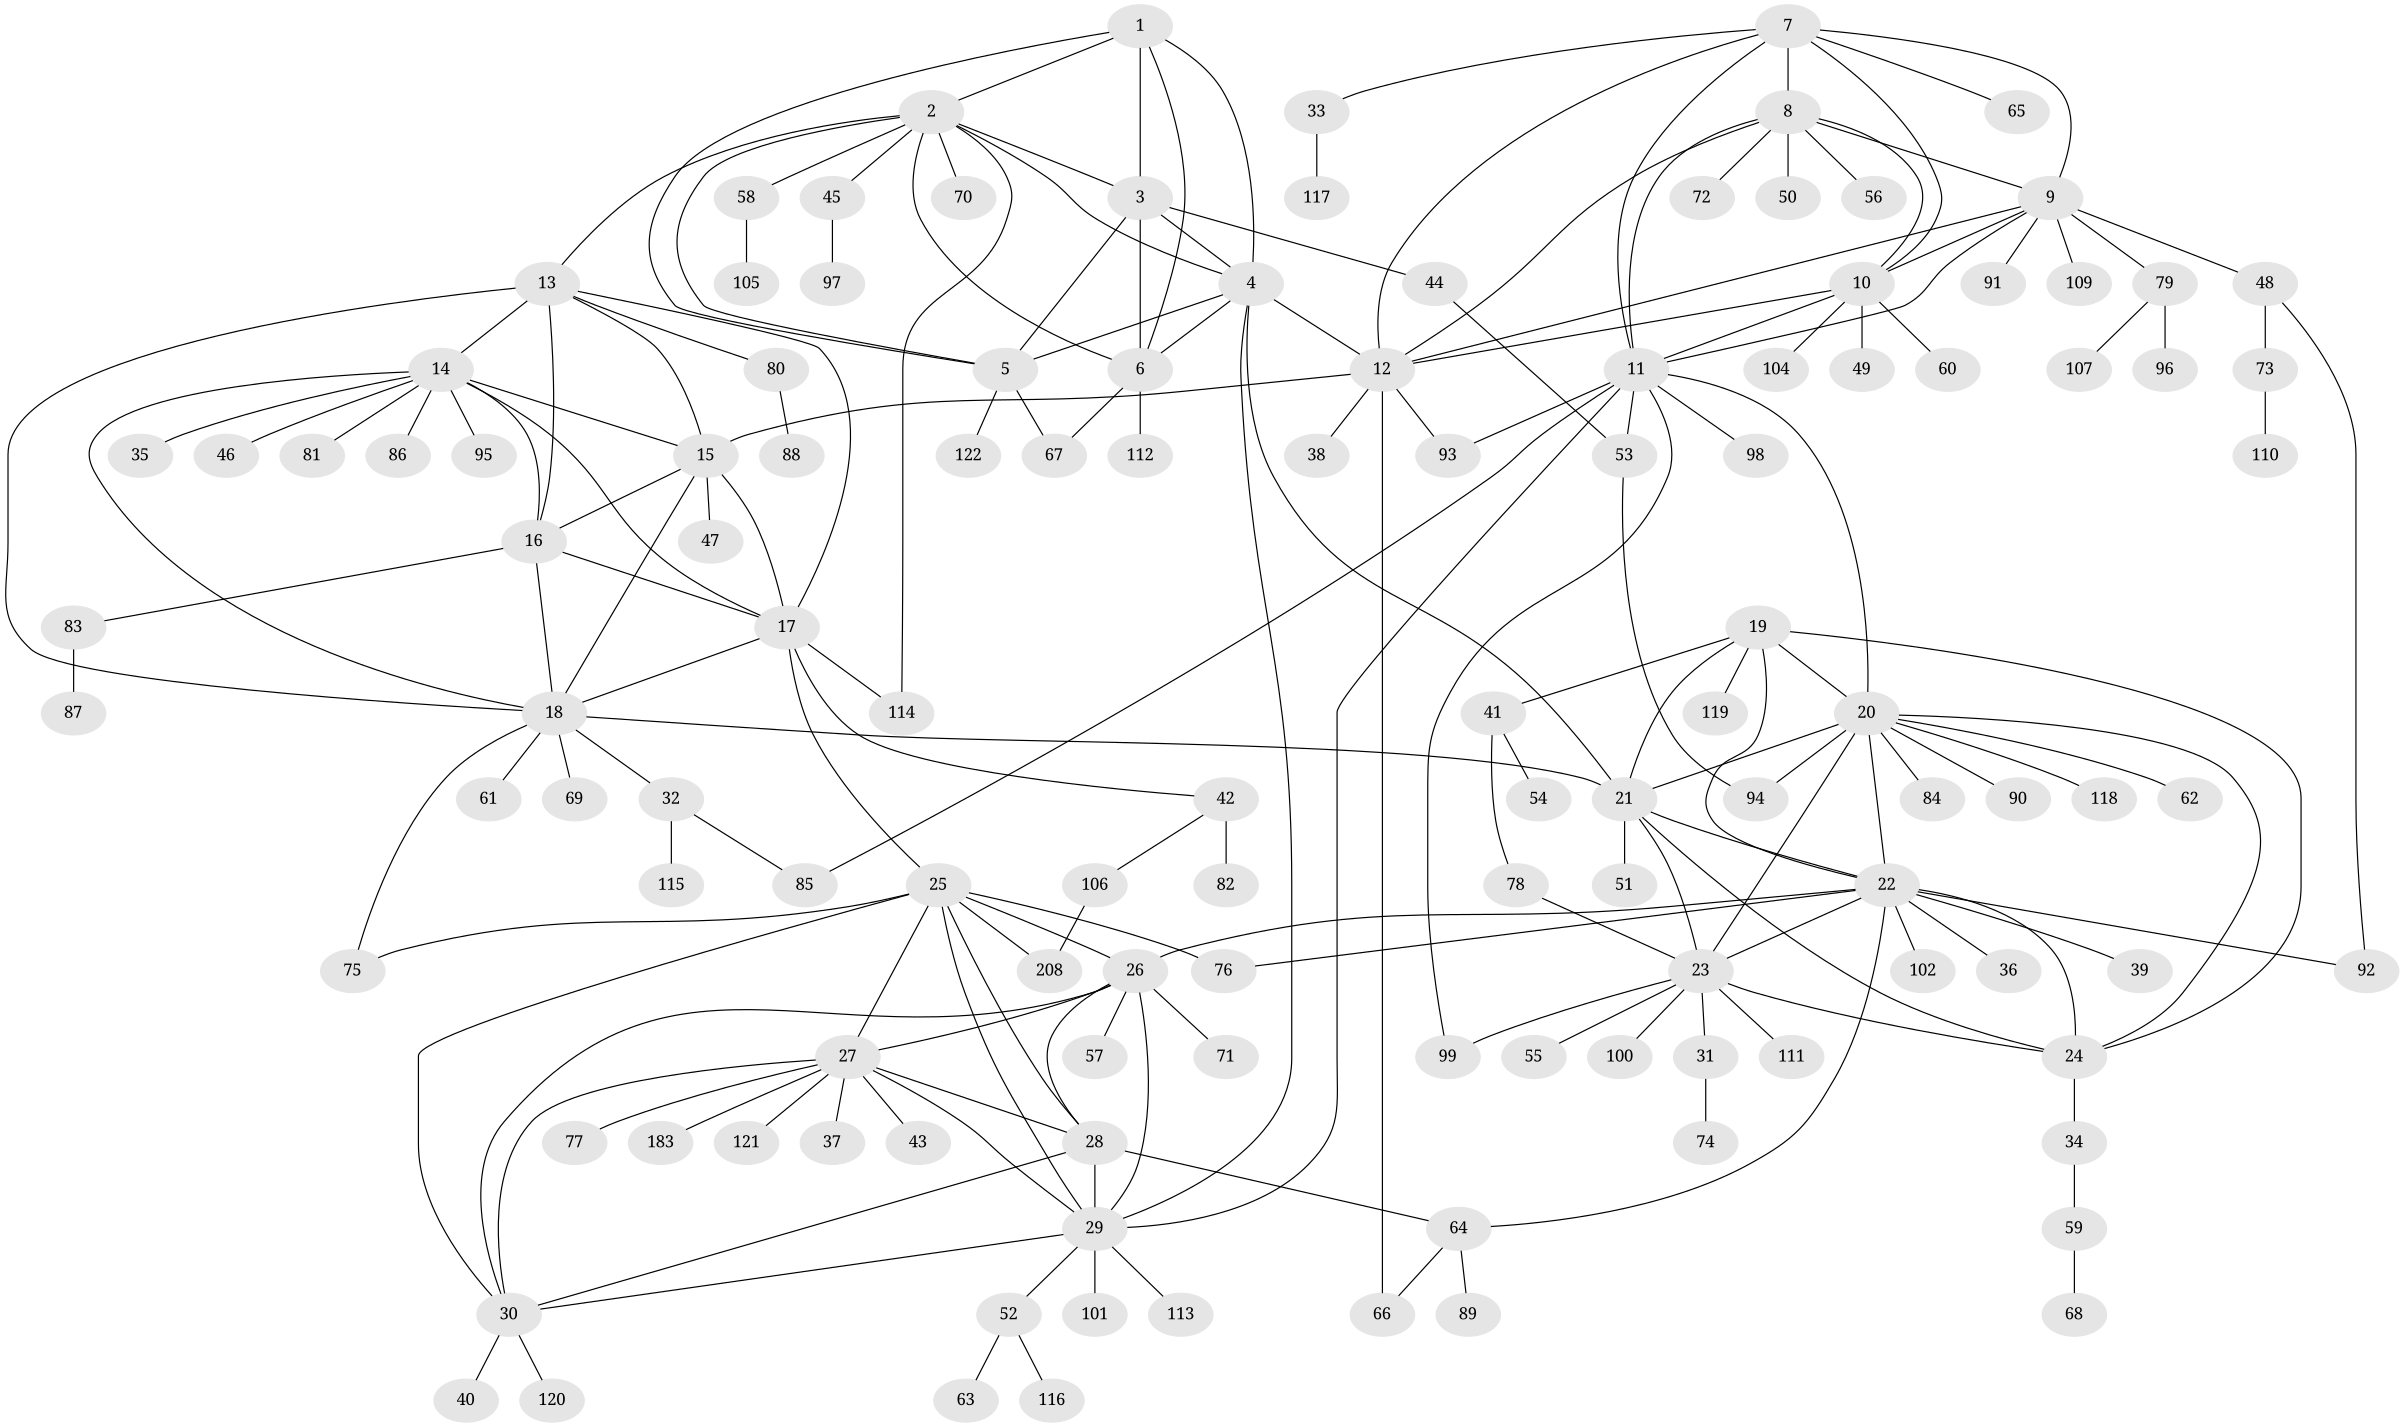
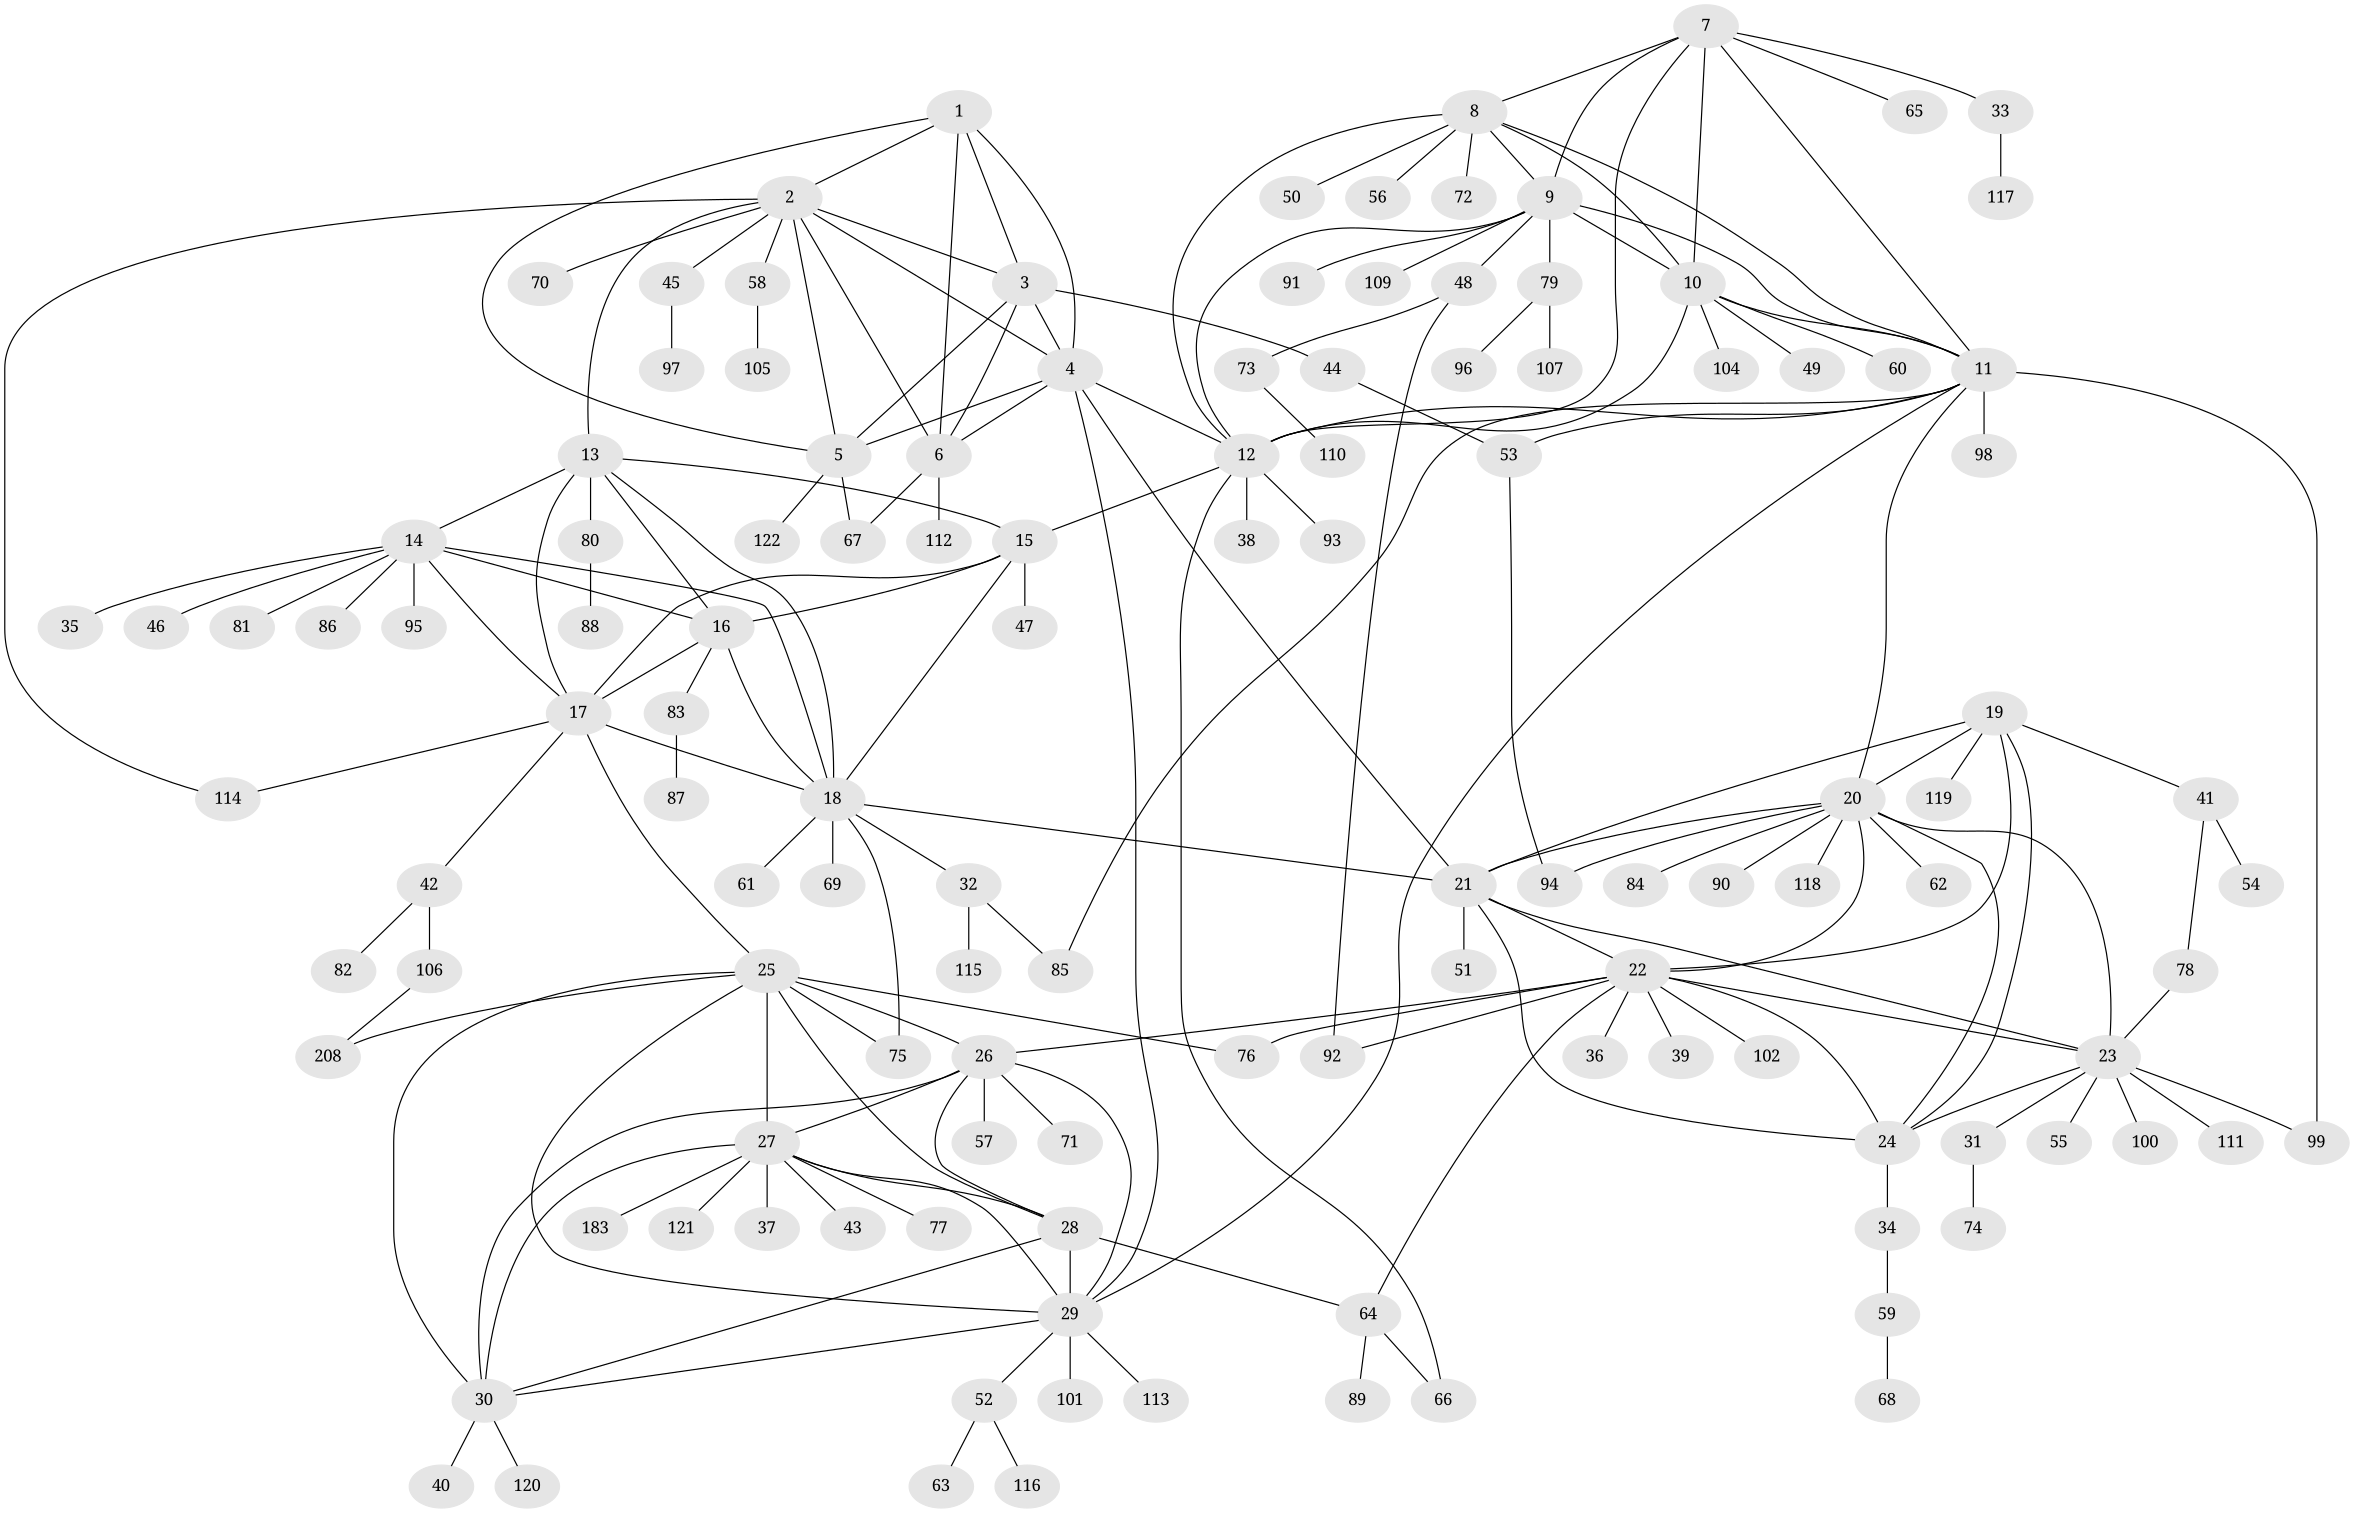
edge "14" -- "15": removed
edge "11" -- "93": now "11" -- "12"
